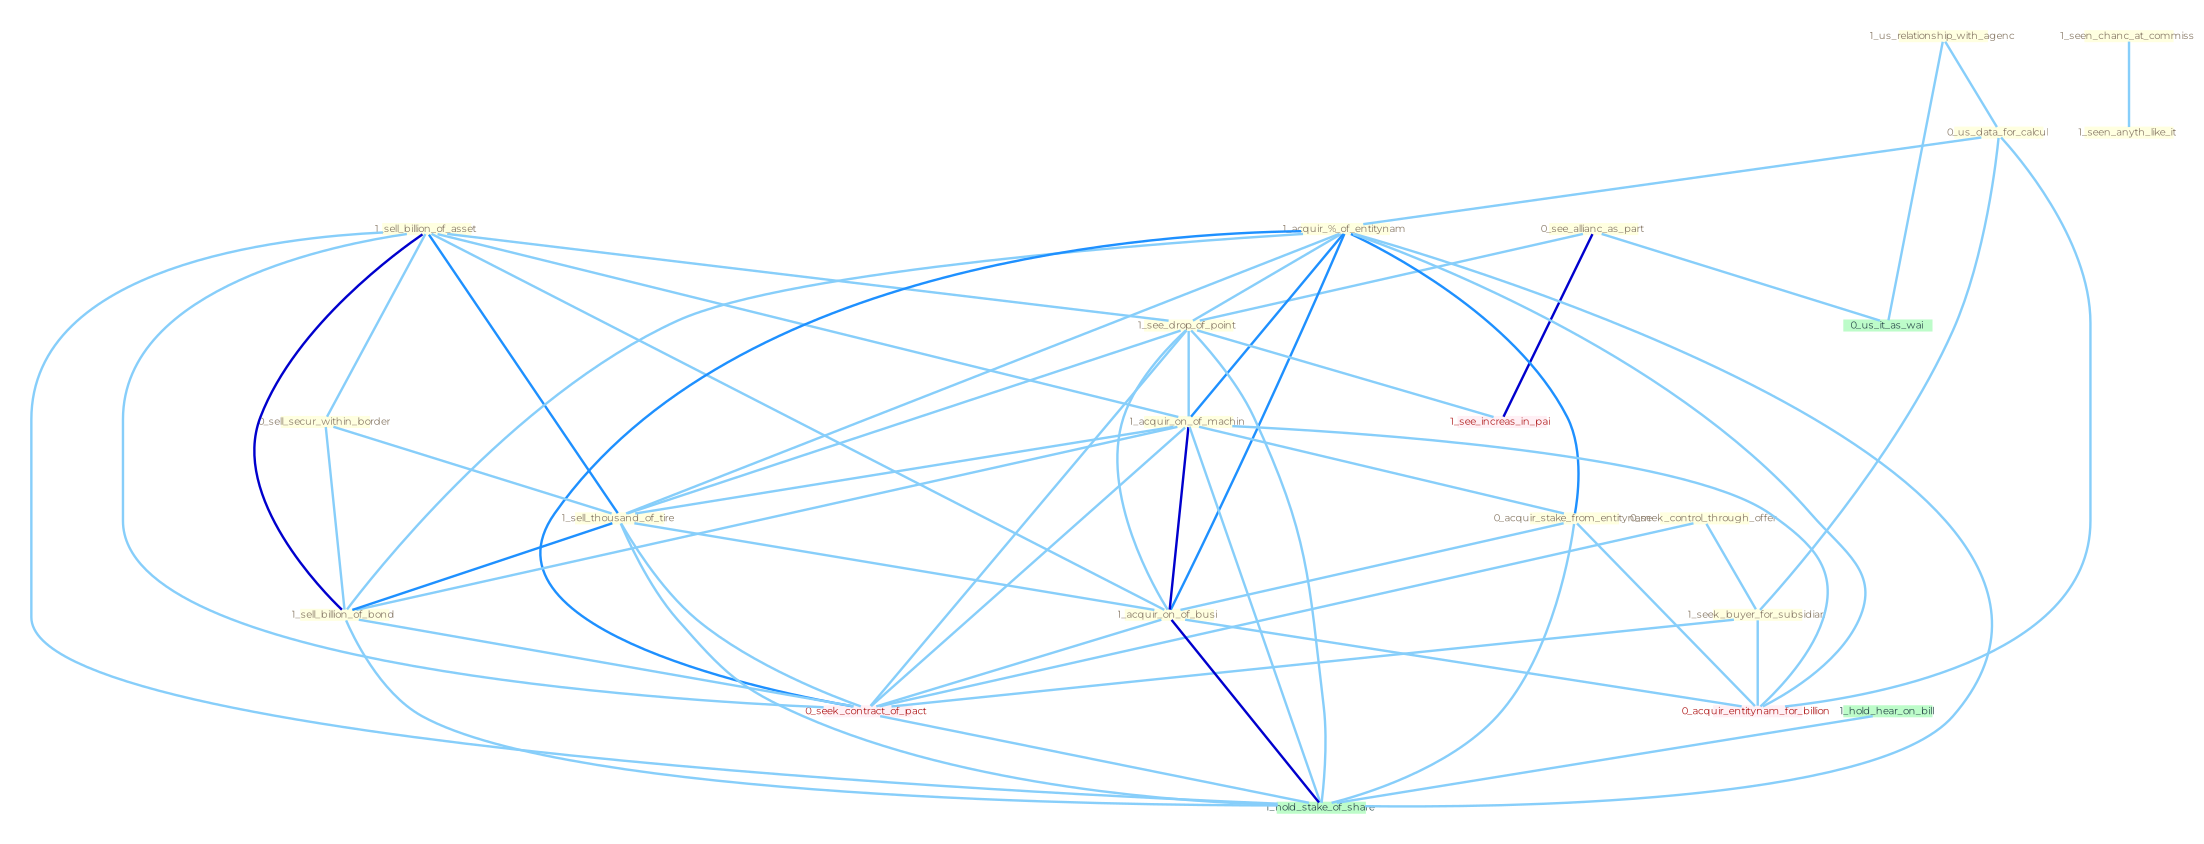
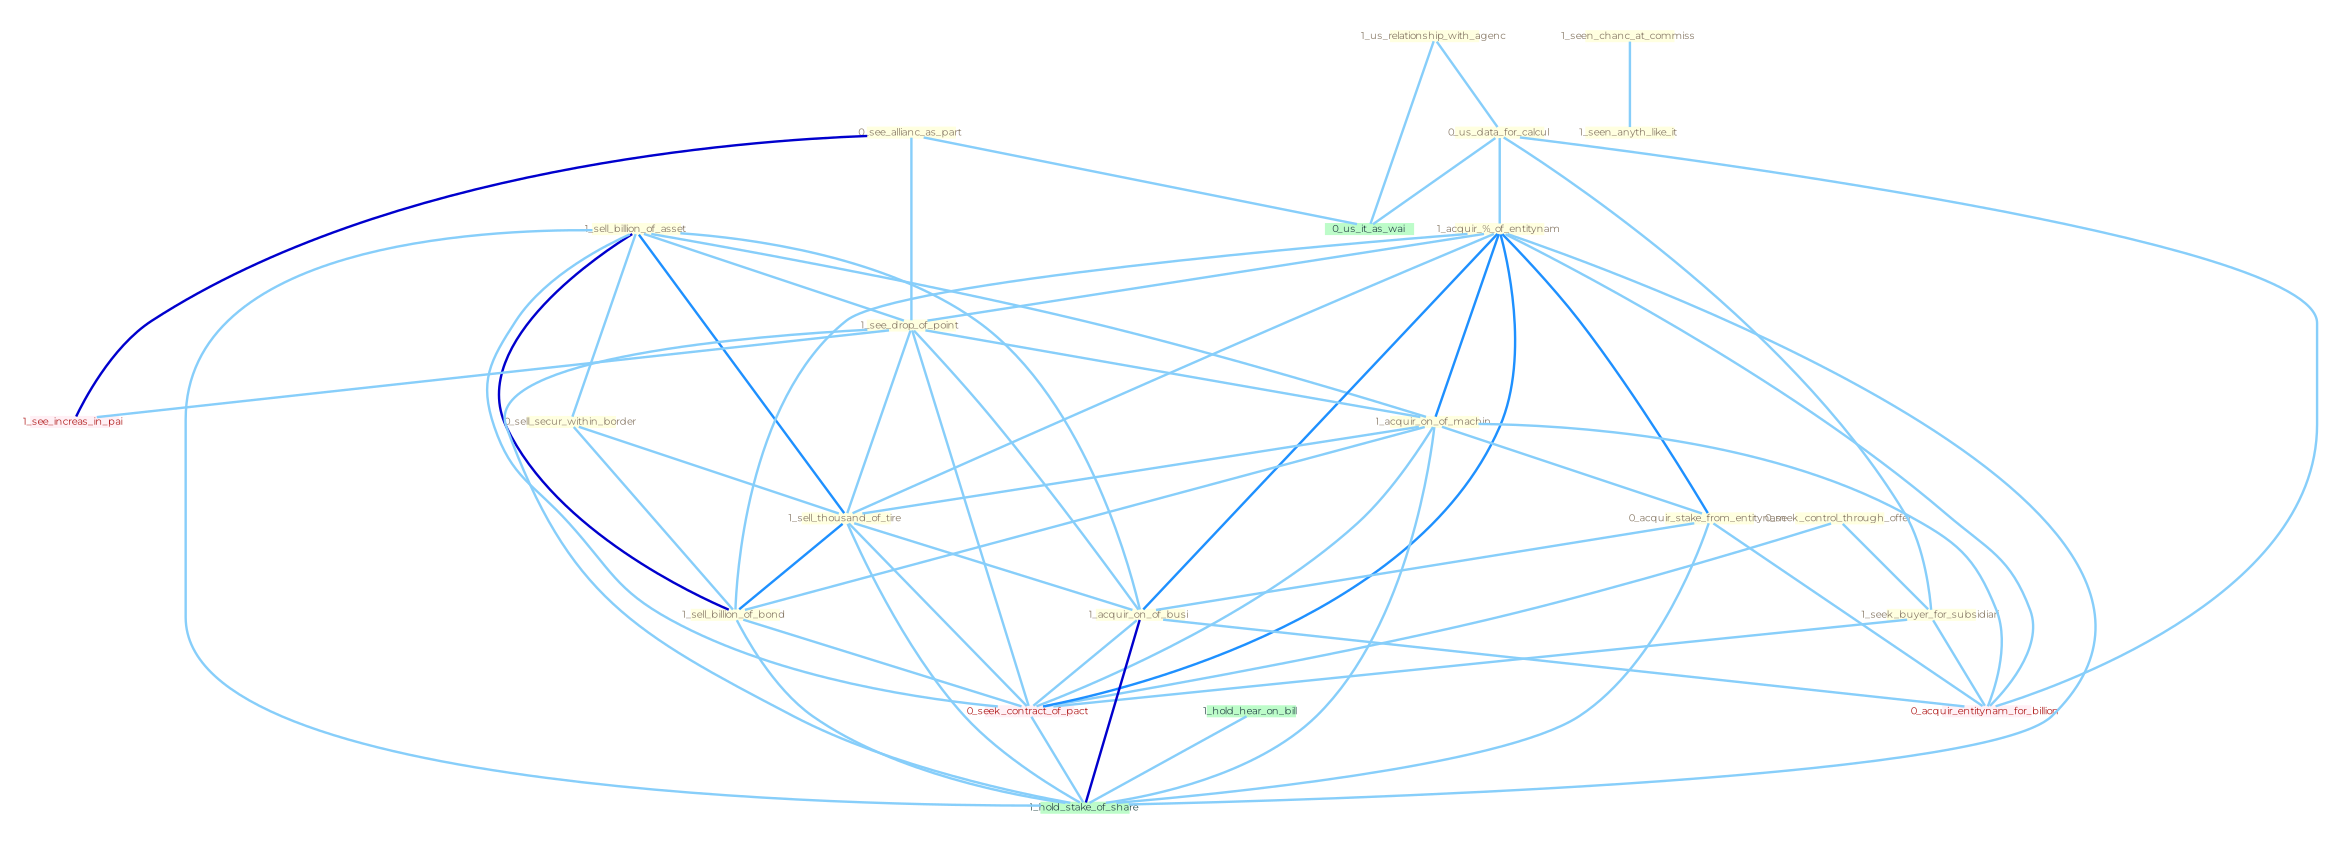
edge "0_us_data_for_calcul" -- "0_us_it_as_wai": added
edge "1_acquir_on_of_machin" -- "1_acquir_on_of_busi": removed
